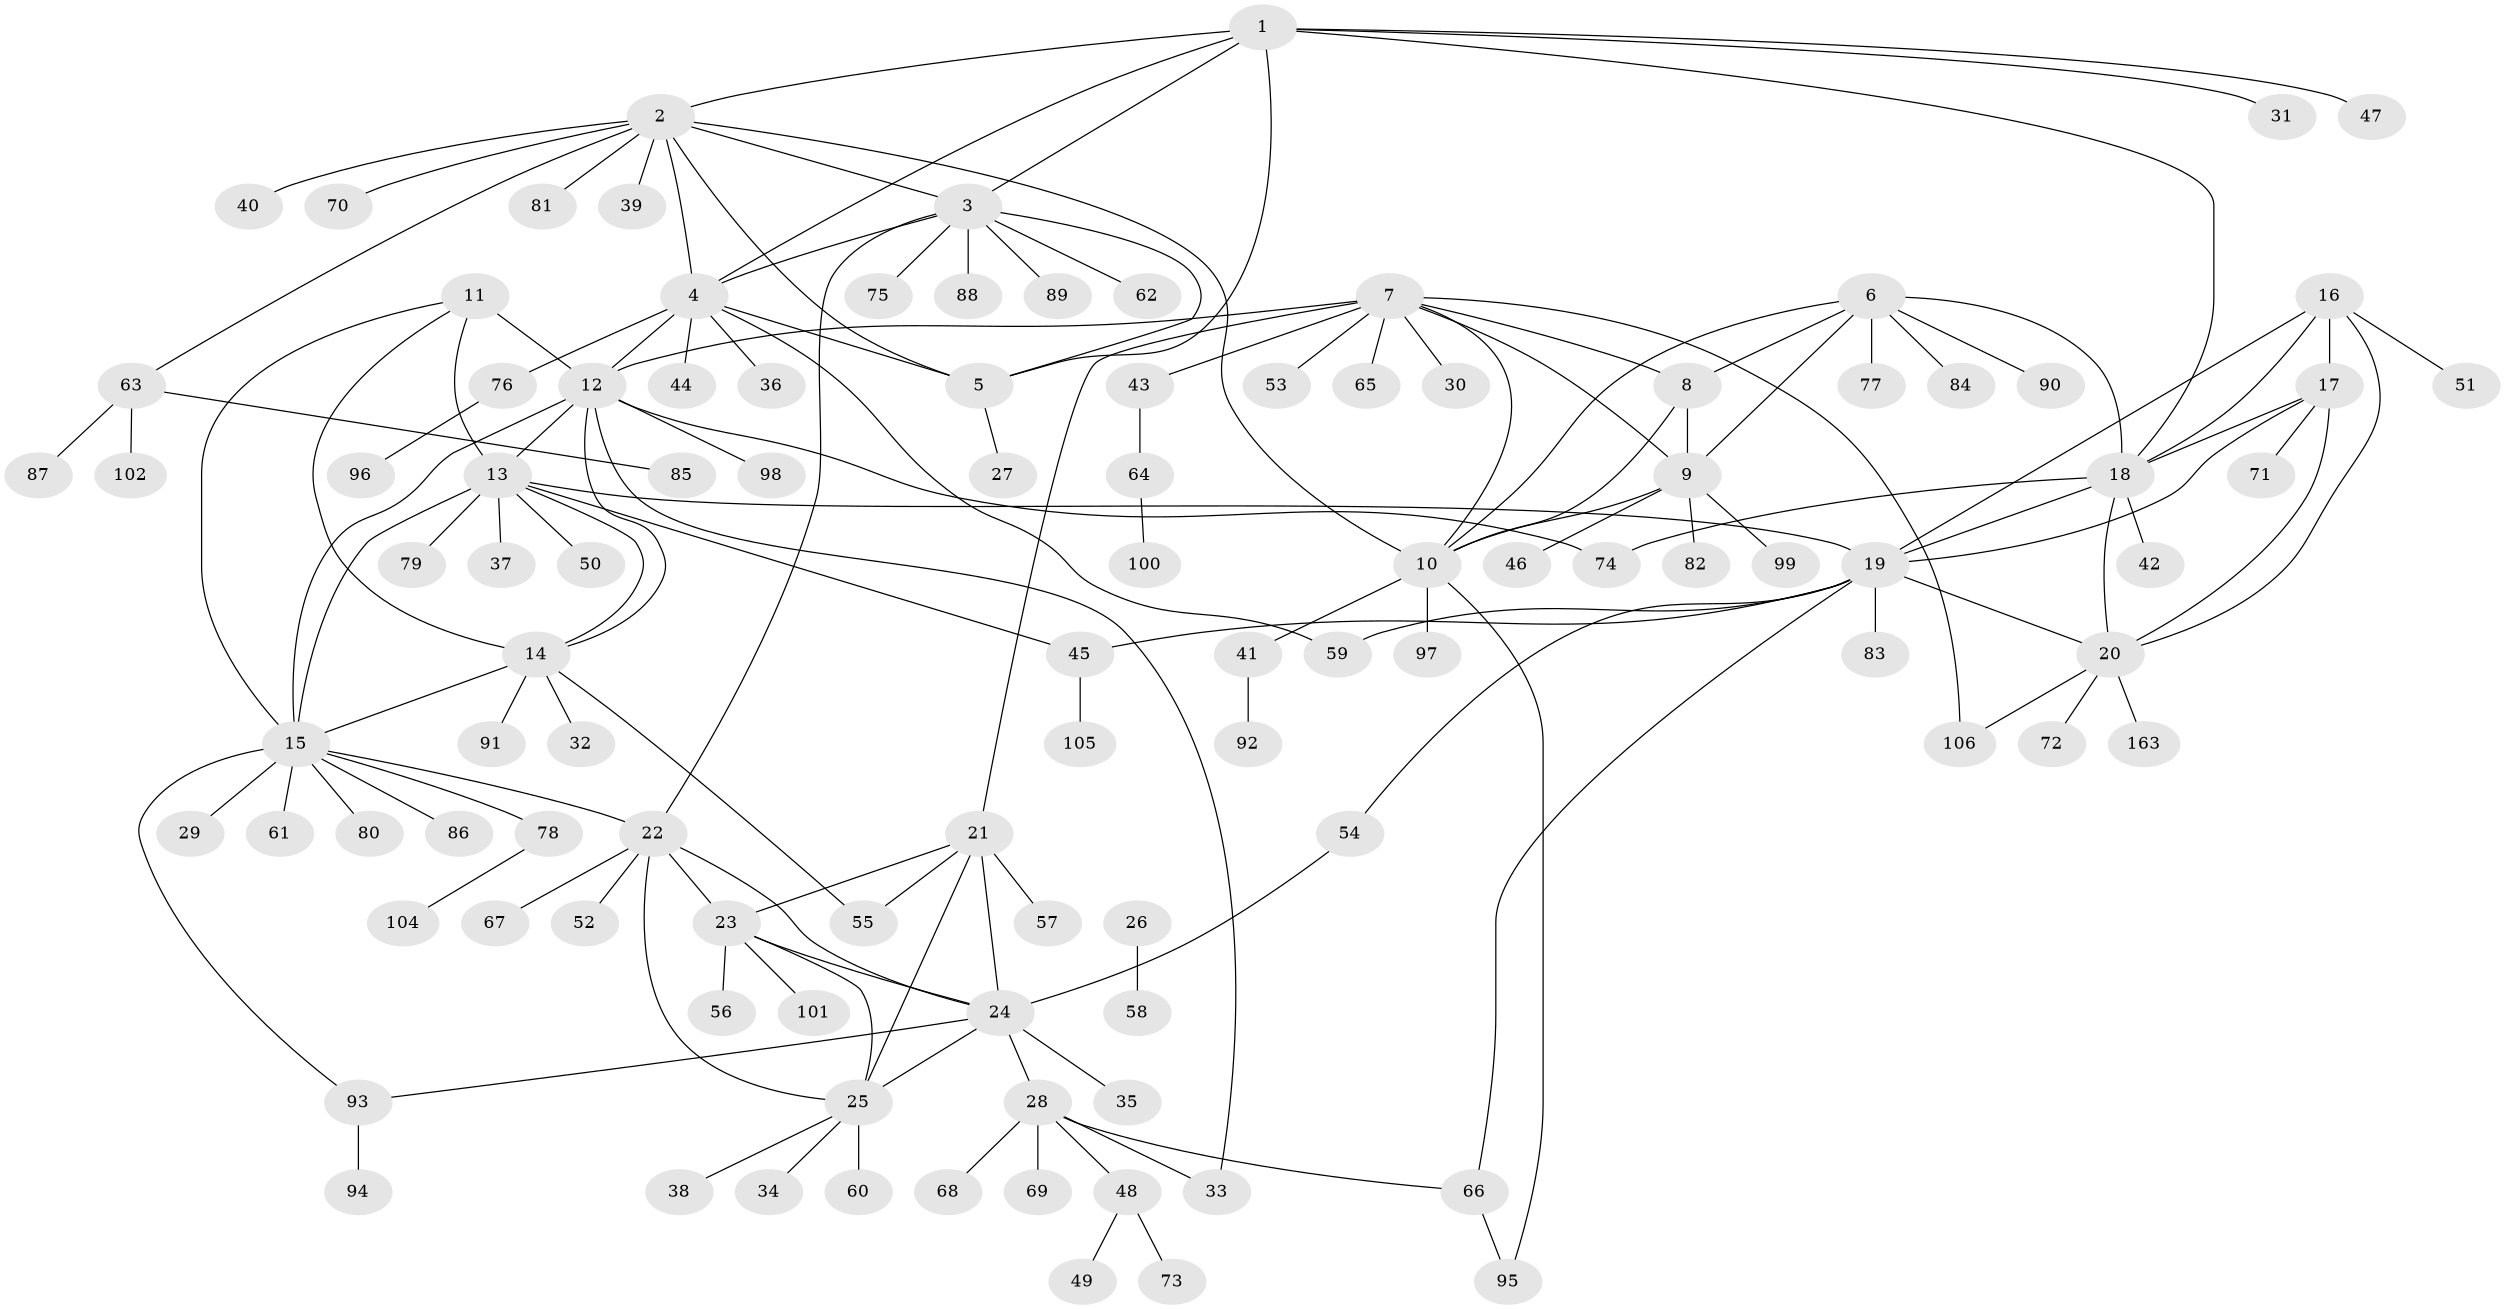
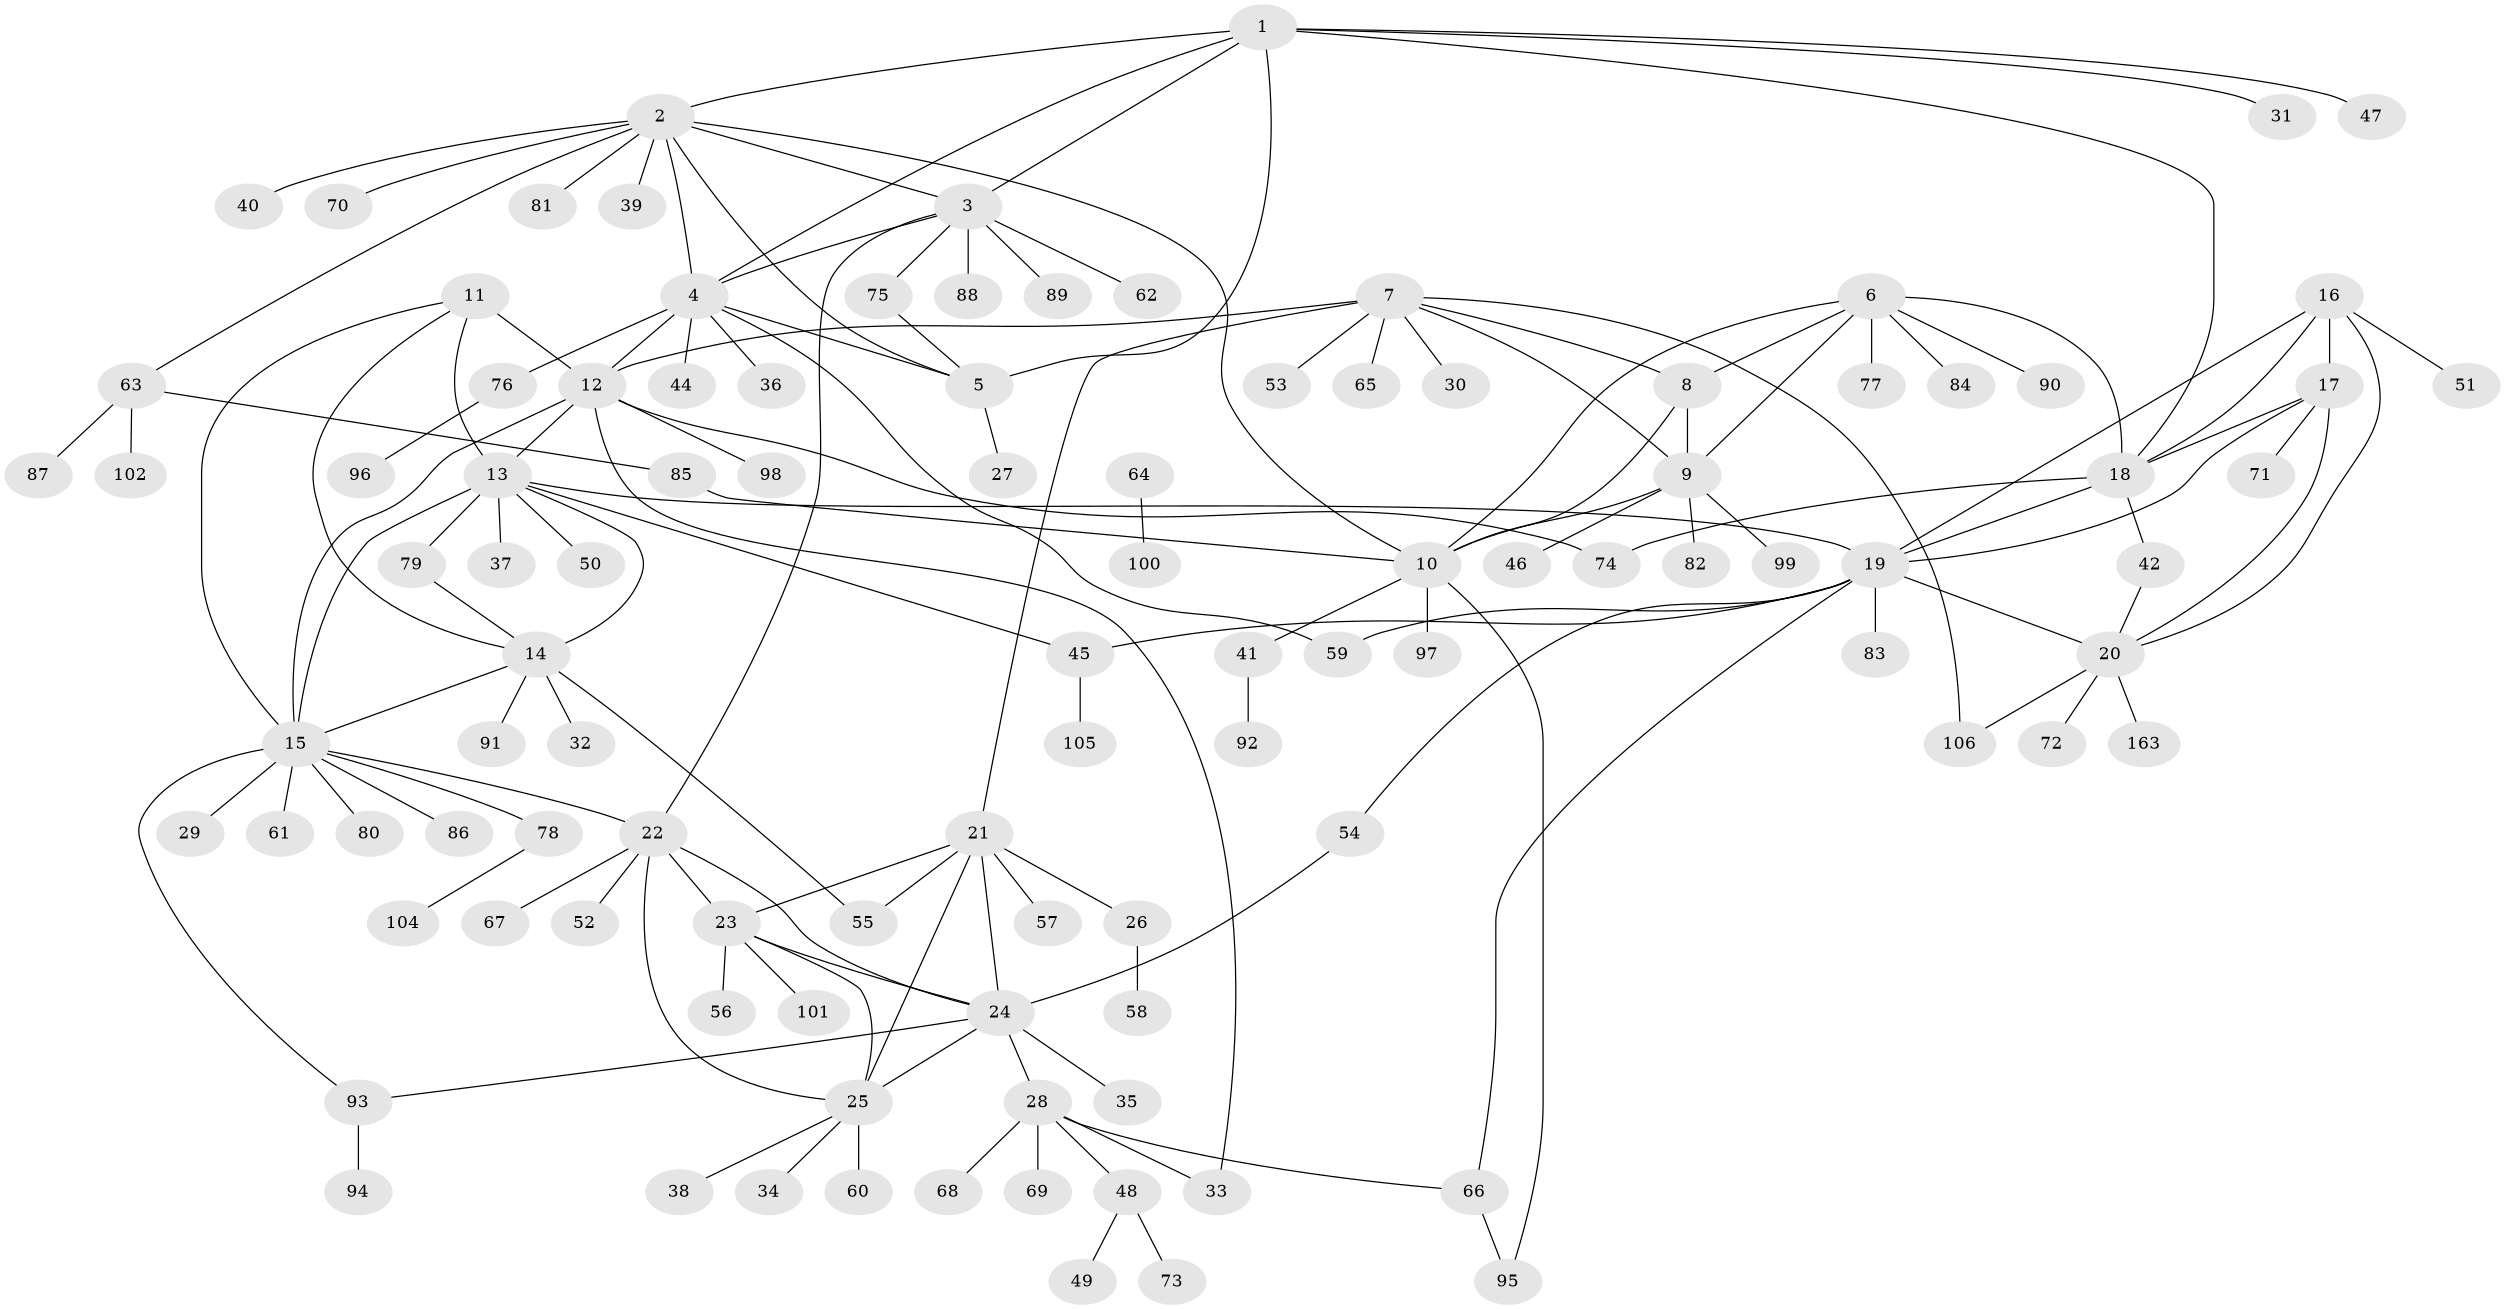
edge "3" -- "5": now "75" -- "5"
node "43": removed
edge "7" -- "10": now "85" -- "10"
edge "12" -- "14": now "79" -- "14"
edge "18" -- "20": now "42" -- "20"
edge "21" -- "26": added
